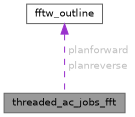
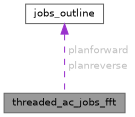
node "fftw_outline": label "fftw_outline" -> "jobs_outline"
